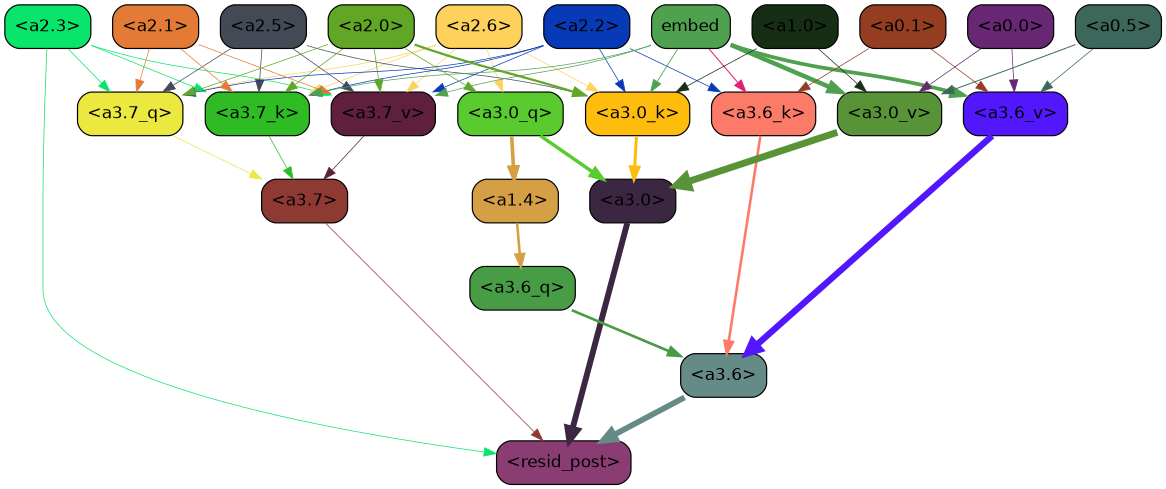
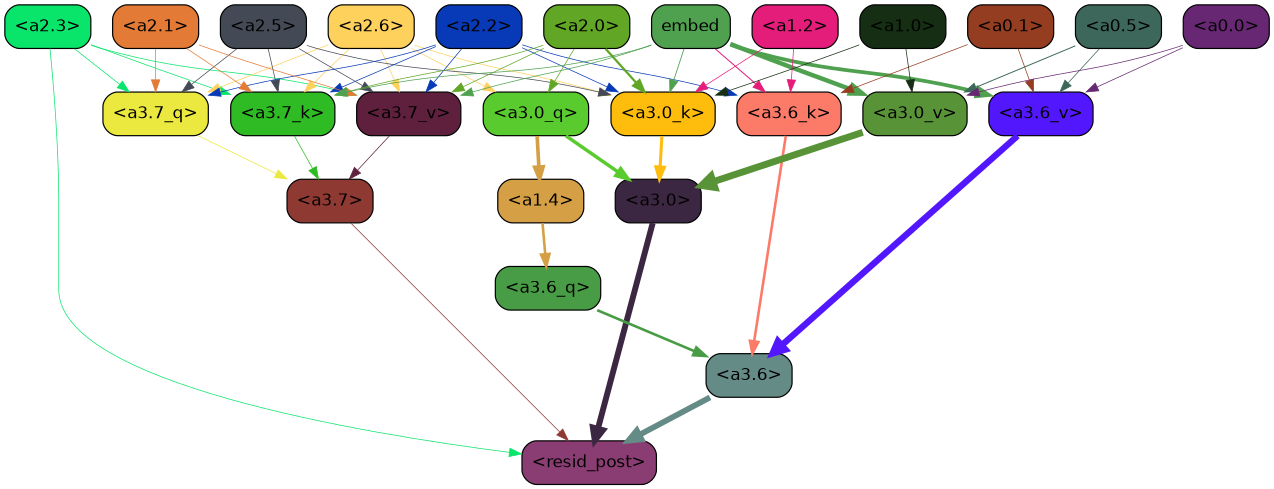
node "<a1.2>": added
edge "<a2.0>" -> "<a3.7_q>": removed
